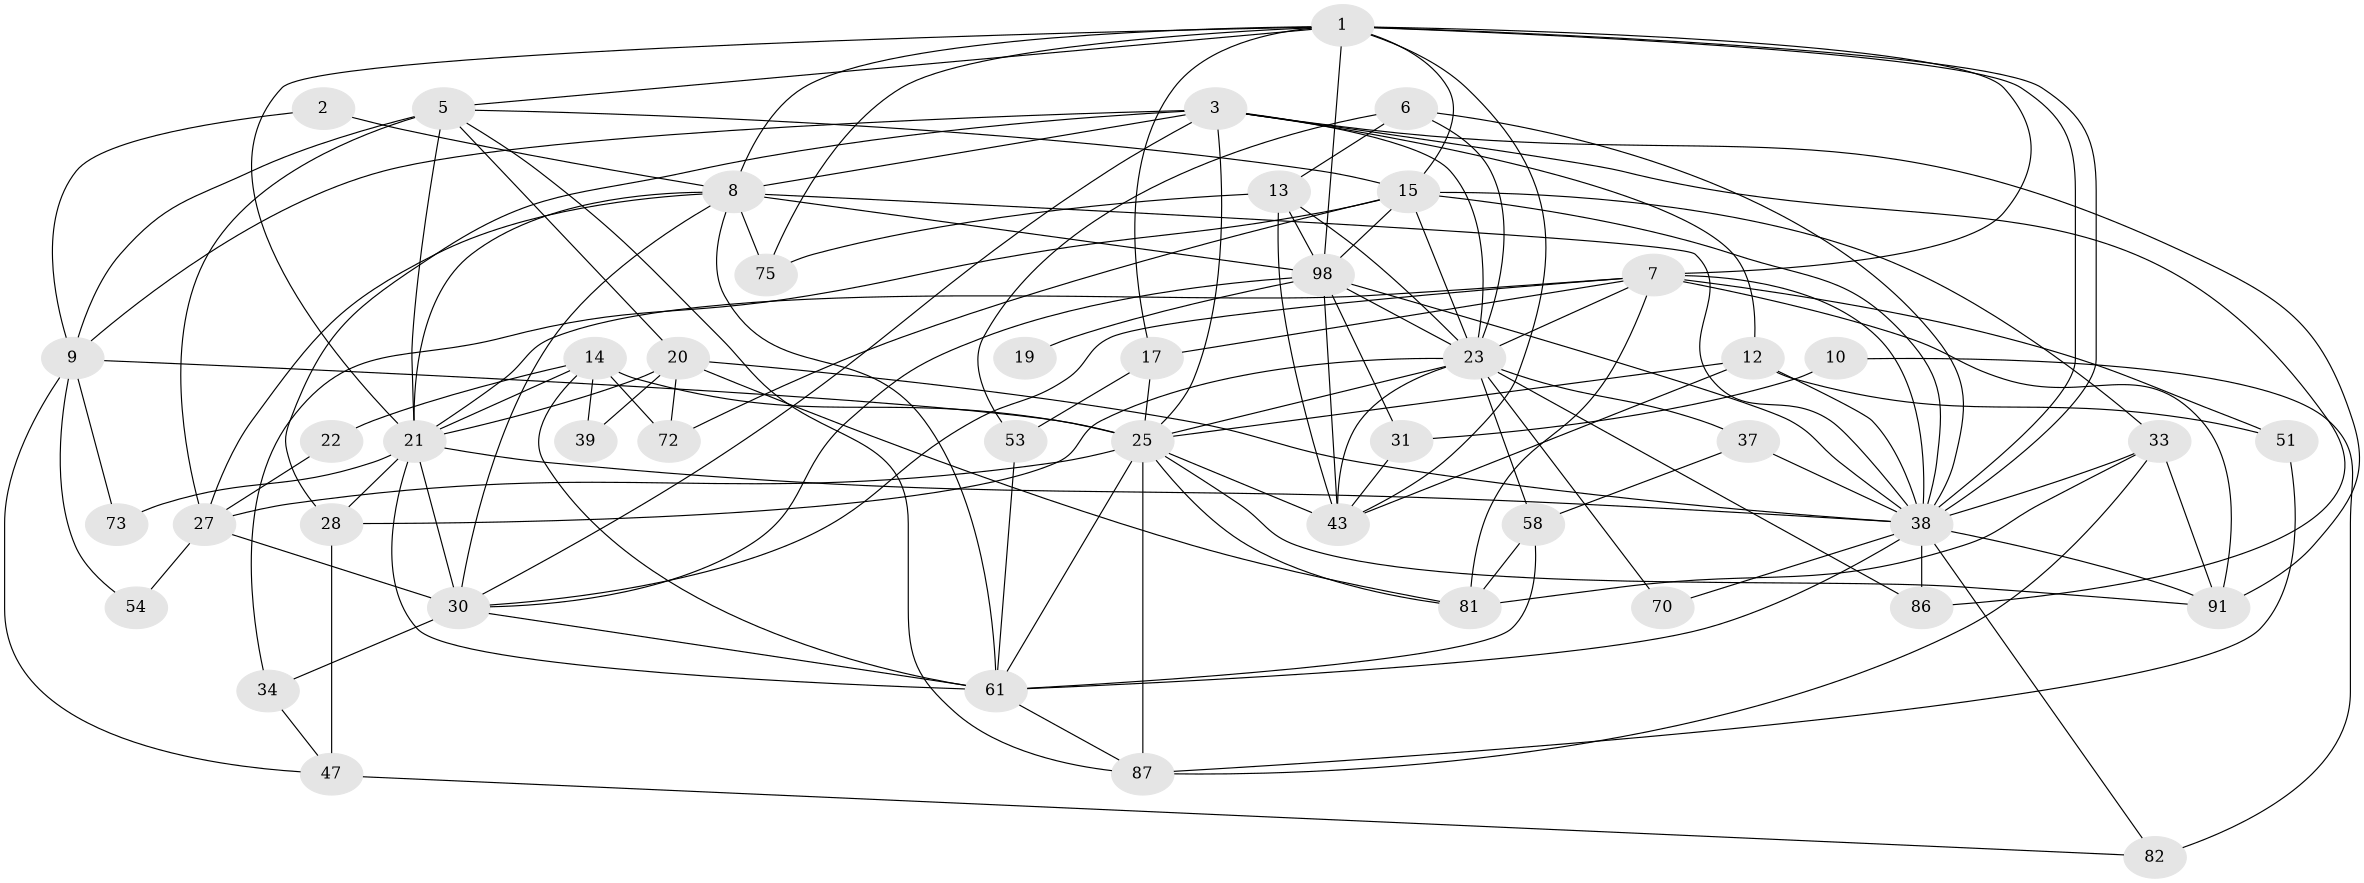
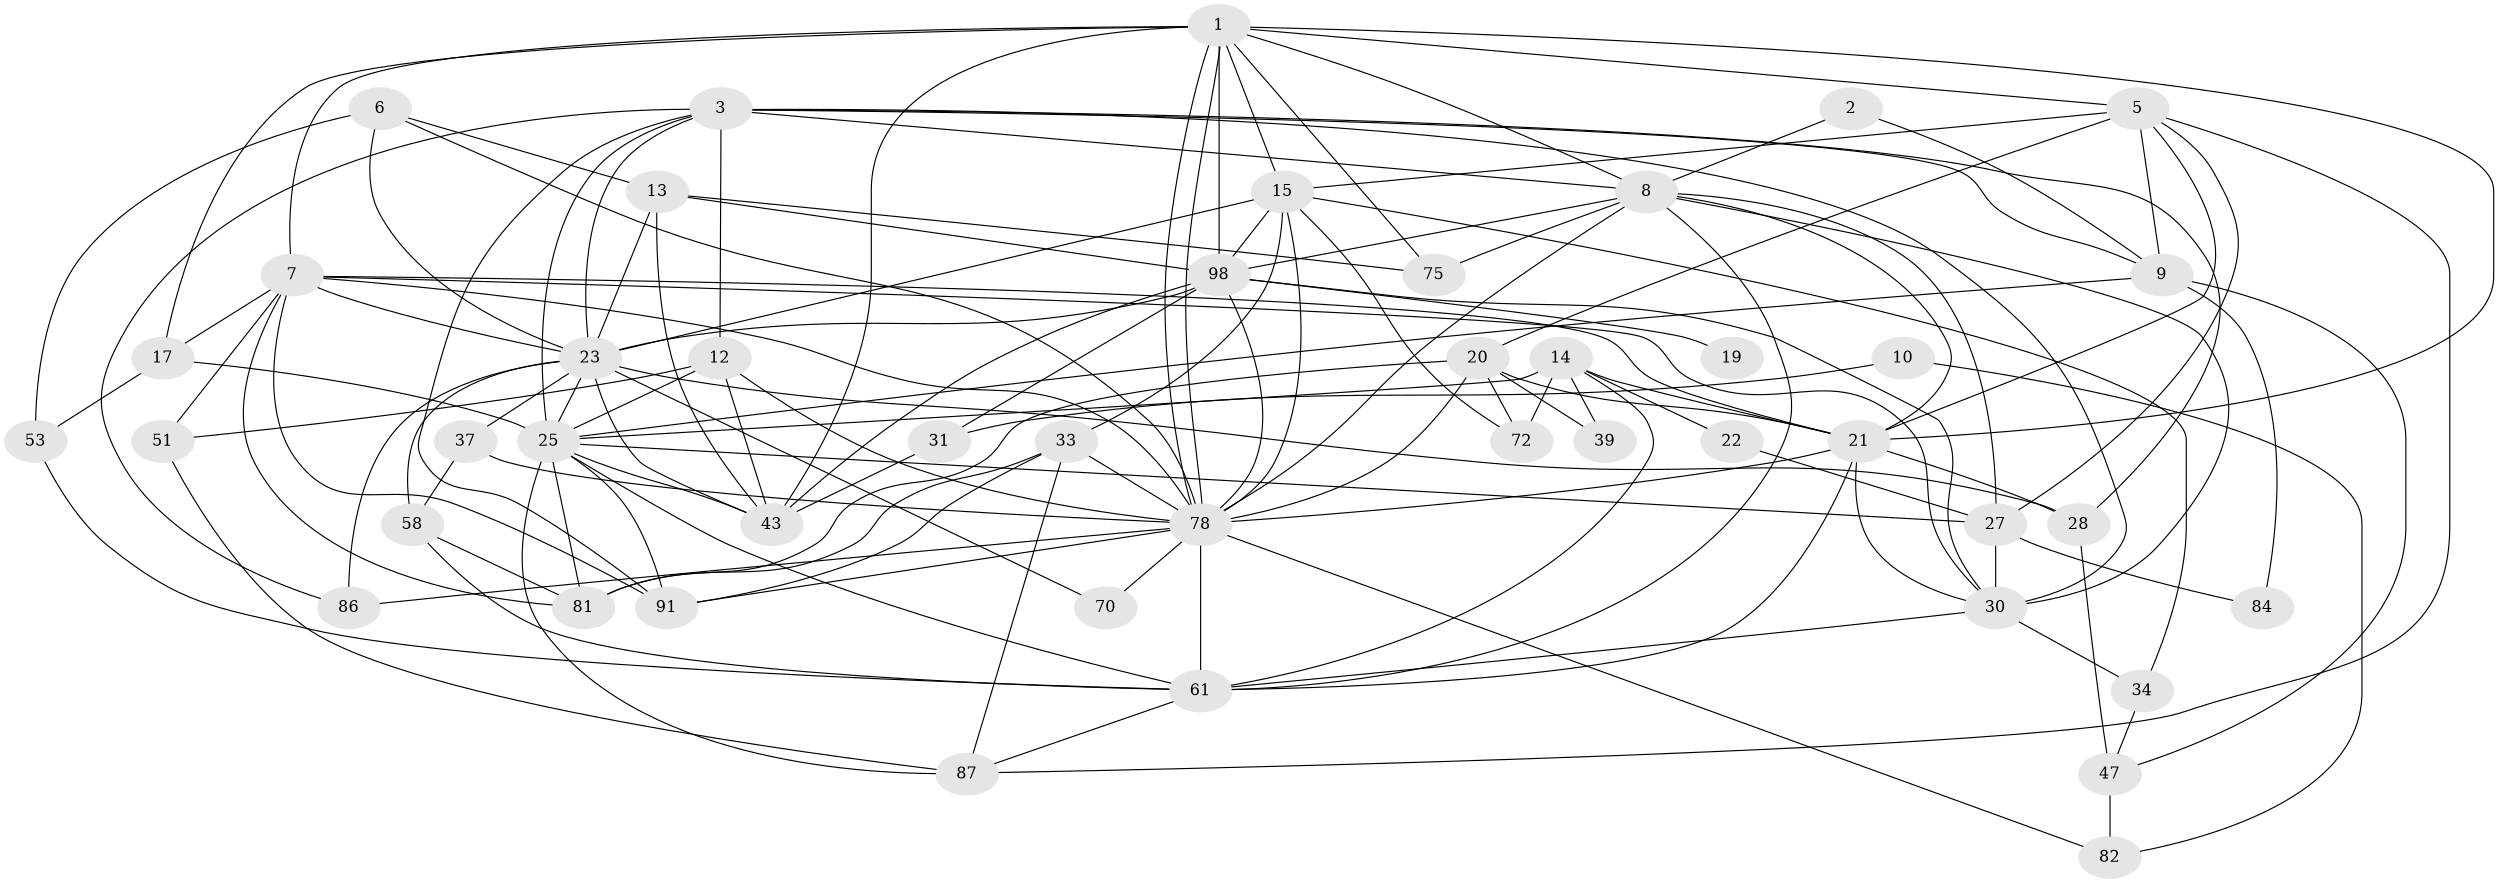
node "73": removed
node "38": label "38" -> "78"
node "54": label "54" -> "84"
